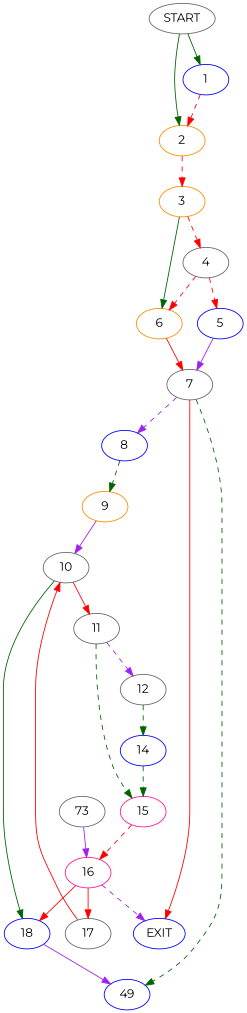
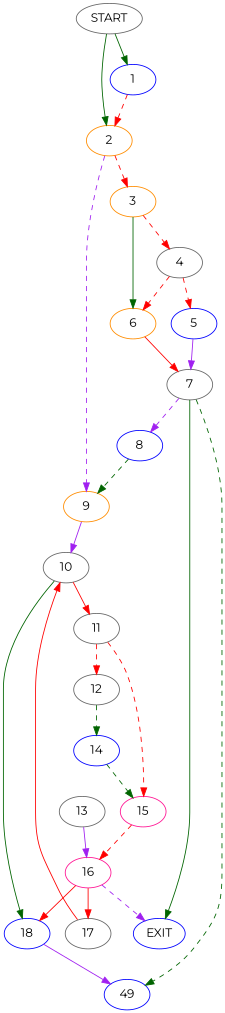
edge "2" -> "9": added
edge "11" -> "12": color purple -> red
edge "7" -> "EXIT": color red -> darkgreen
edge "11" -> "15": color darkgreen -> red
node "73": label "73" -> "13"
